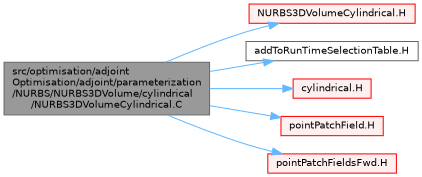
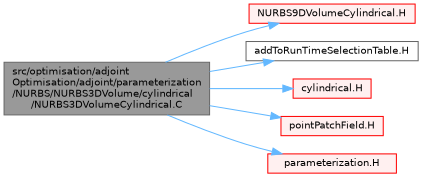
node "NURBS3DVolumeCylindrical.H": label "NURBS3DVolumeCylindrical.H" -> "NURBS9DVolumeCylindrical.H"
node "pointPatchFieldsFwd.H": label "pointPatchFieldsFwd.H" -> "parameterization.H"
